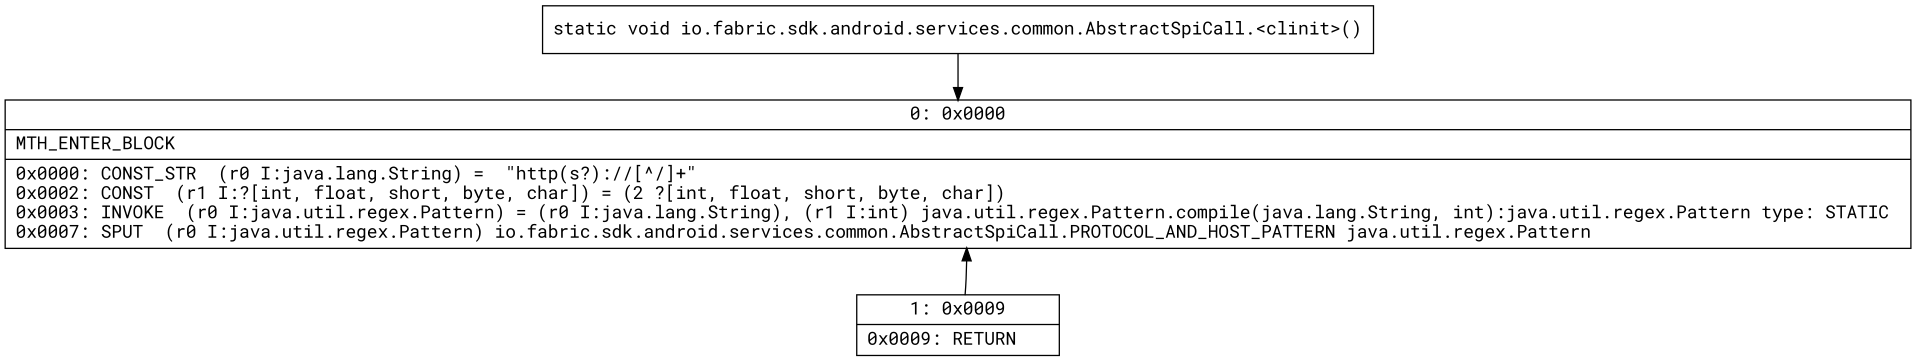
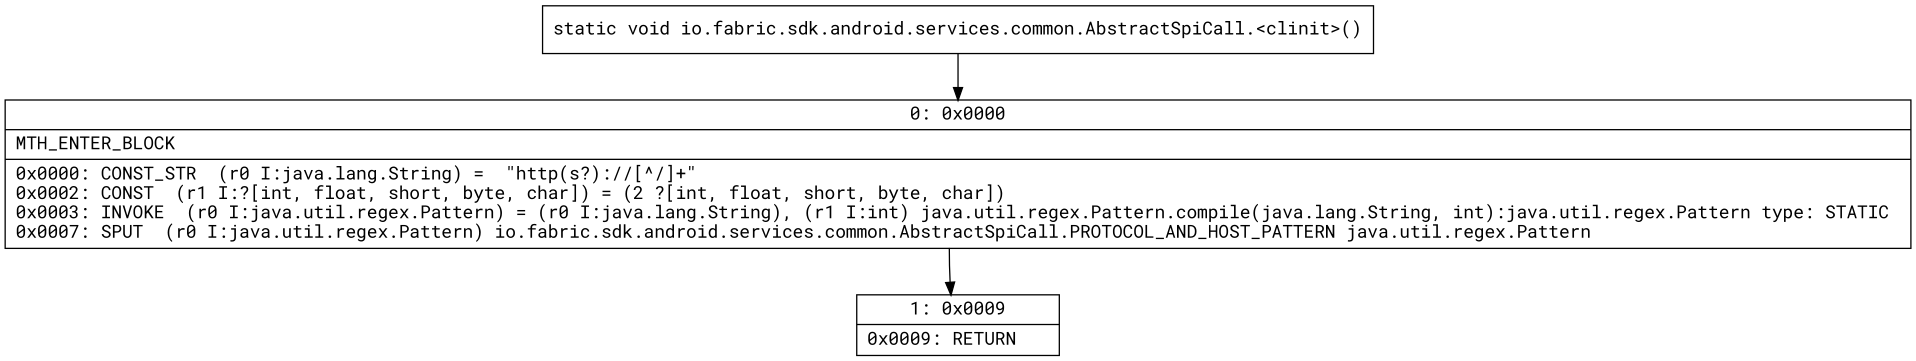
edge "1: 0x0009" -> "0: 0x0000": reversed
